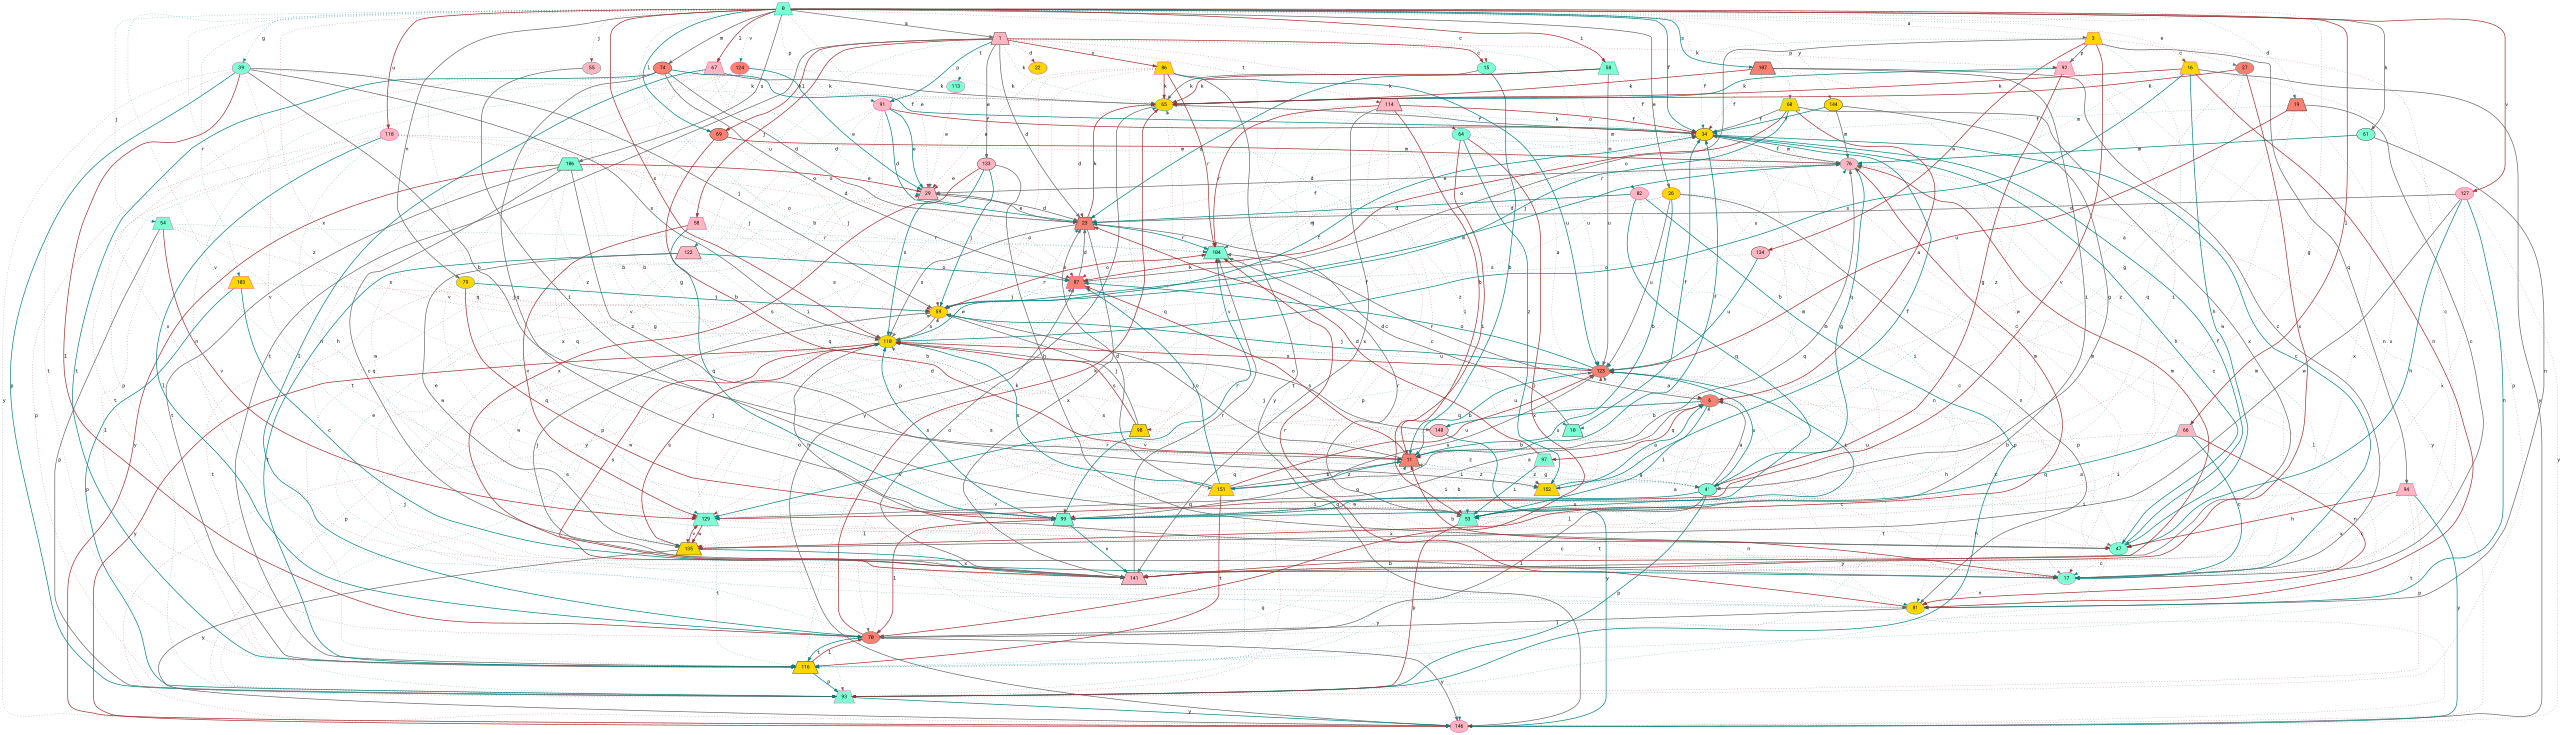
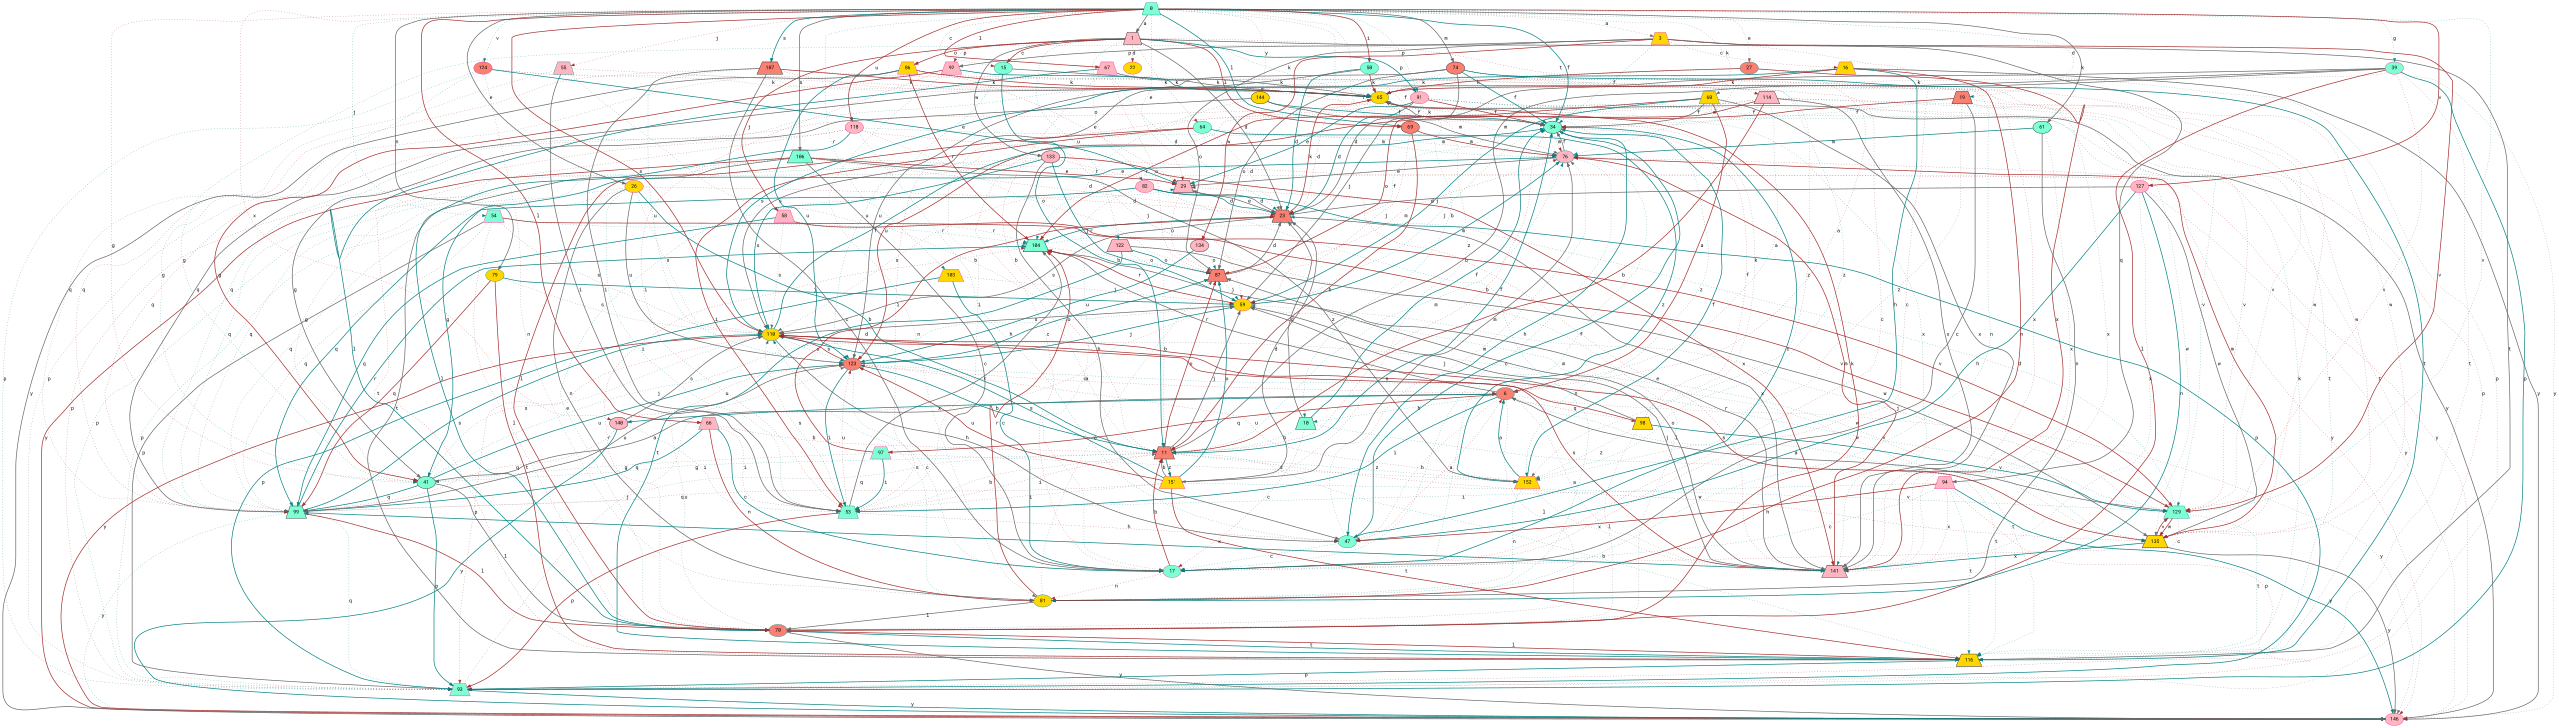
node "55": shape ellipse -> trapezium
node "50": shape trapezium -> ellipse
node "113": removed
edge "114" -> "34": style bold -> dotted
node "34": fillcolor gold -> aquamarine
node "87": color deeppink -> black
edge "86" -> "17": removed, label "c"
edge "79" -> "116": style dotted -> bold
